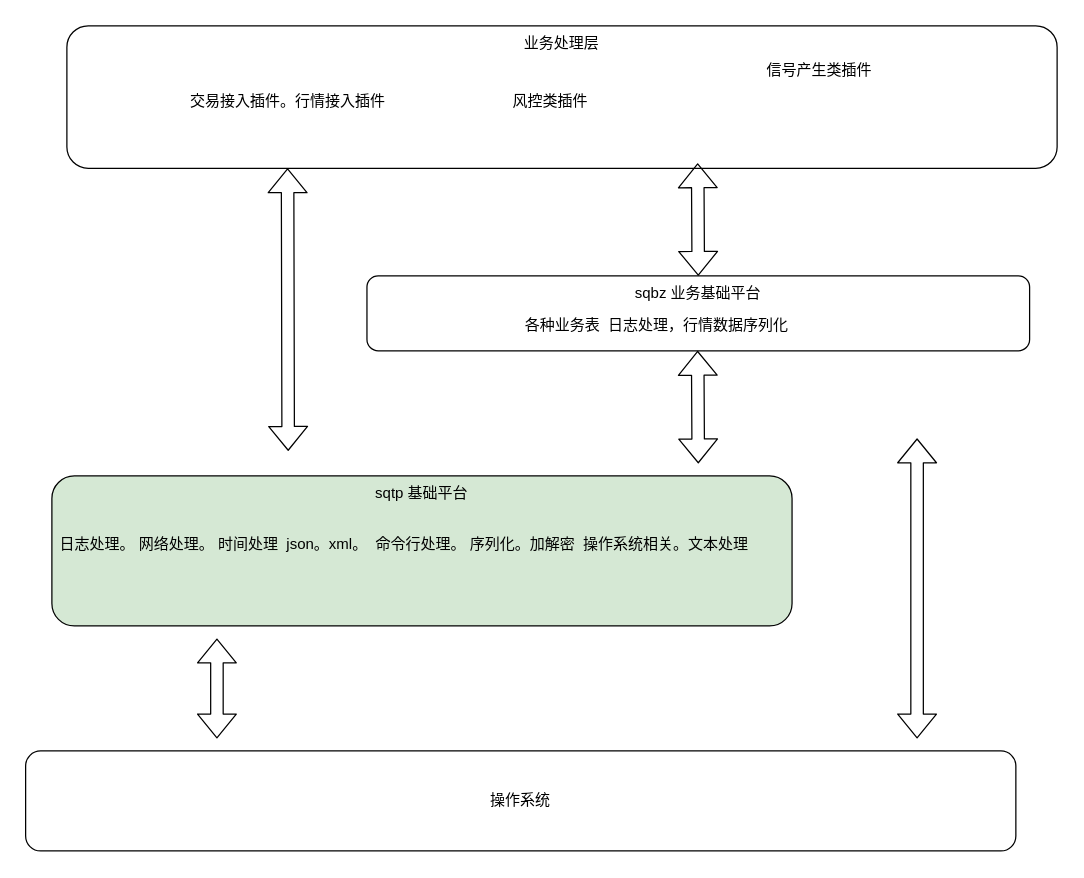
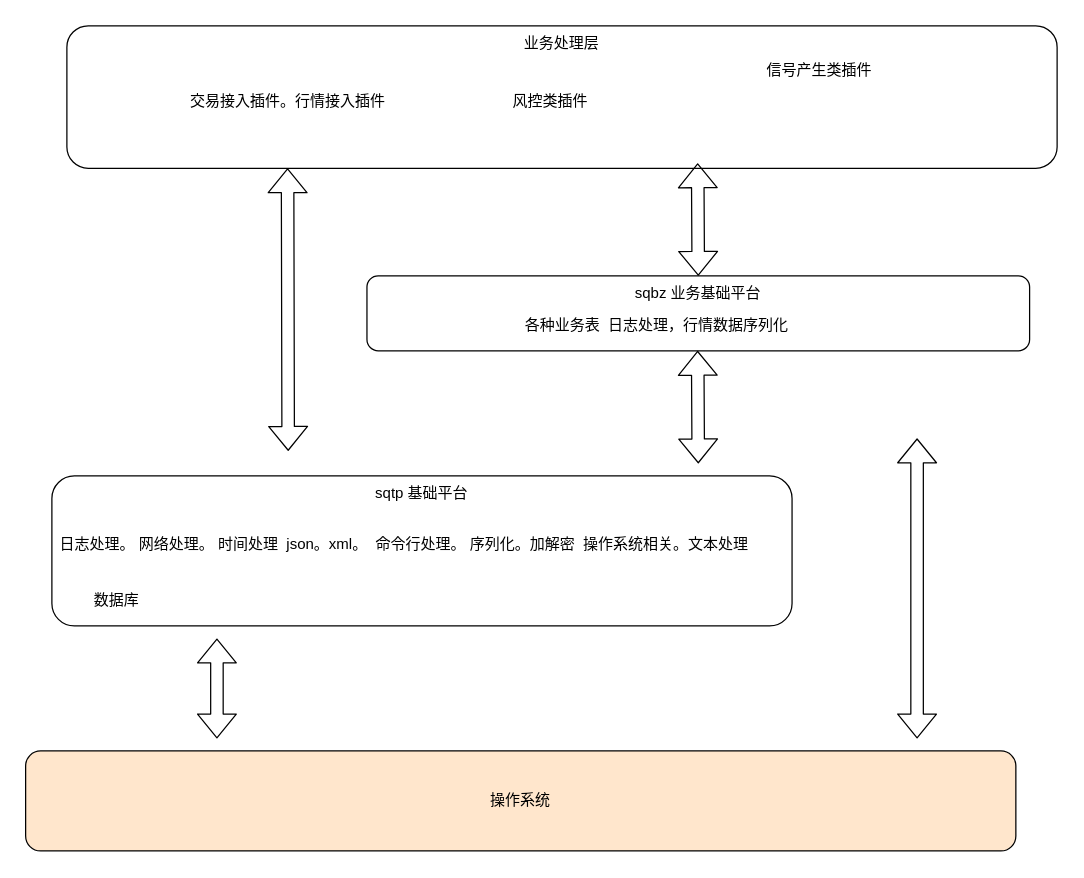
node "sqtp 基础平台": fillcolor #d5e8d4 -> #ffffff
node "数据库": added
node "操作系统": fillcolor #ffffff -> #ffe6cc
